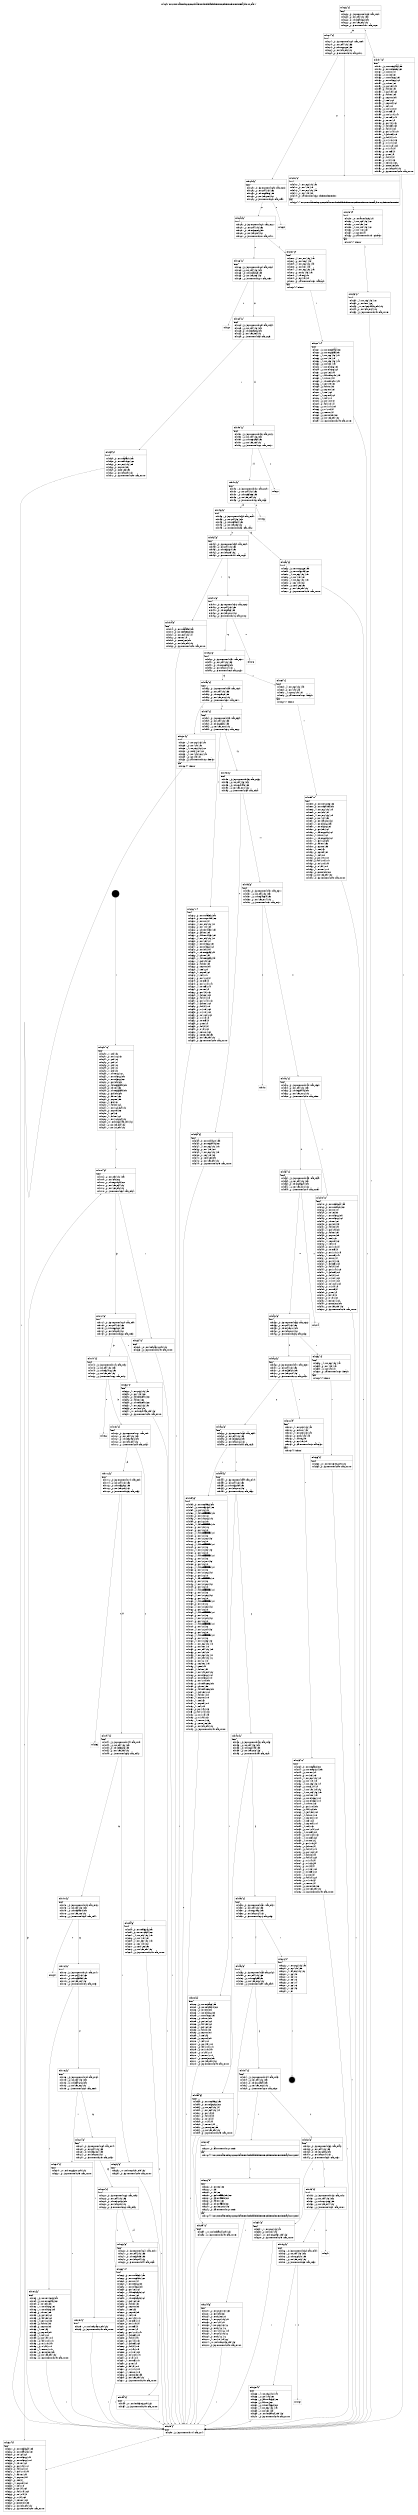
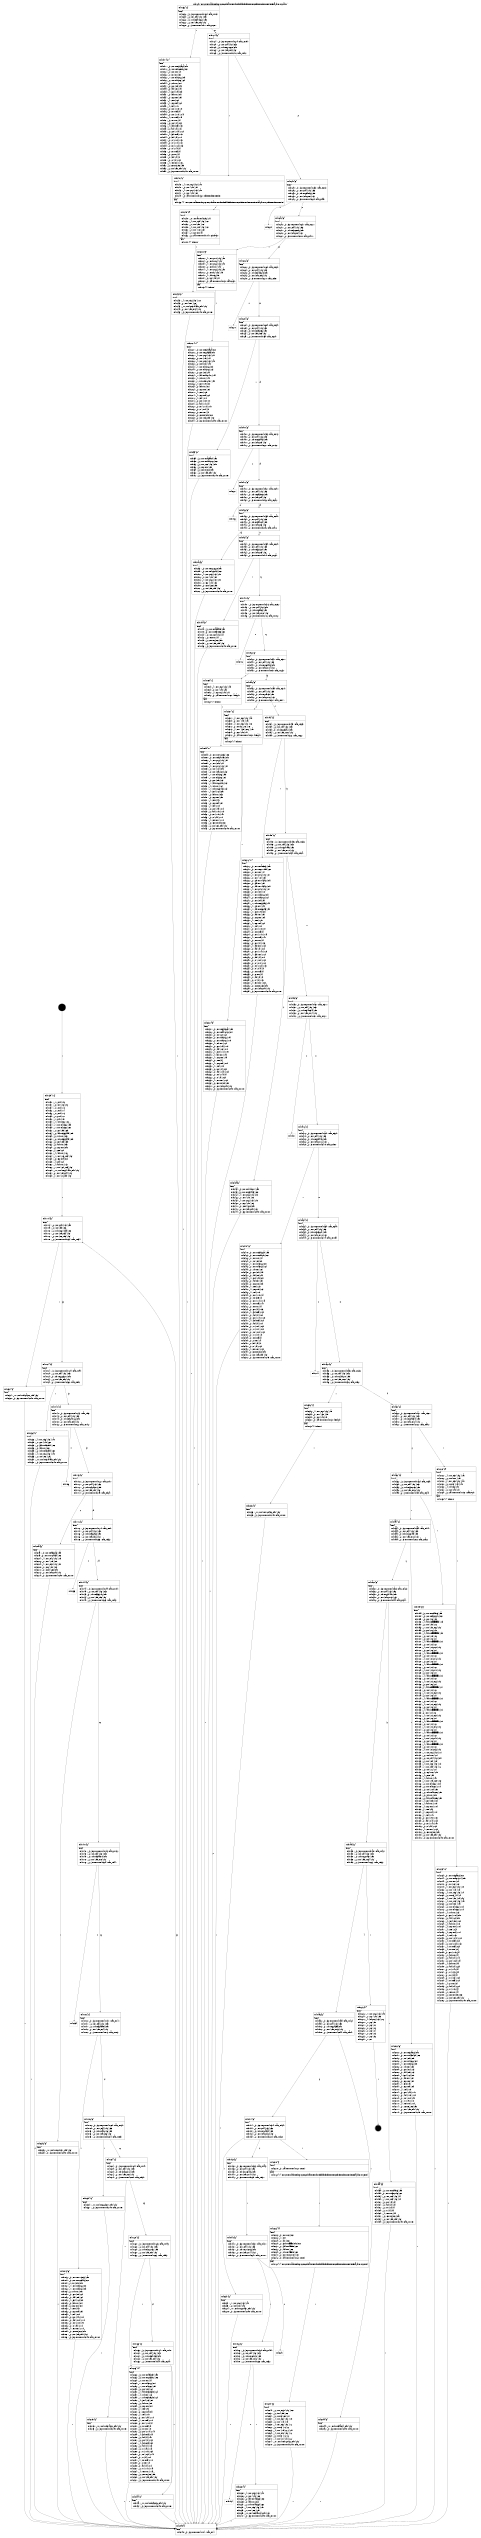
edge "0x401b30 [28]" -> "0x4025f7 [28]": now "0x401b14 [28]" -> "0x4025f7 [28]"
edge "0x40279e [5]" -> "0x402521 [92]": reversed
